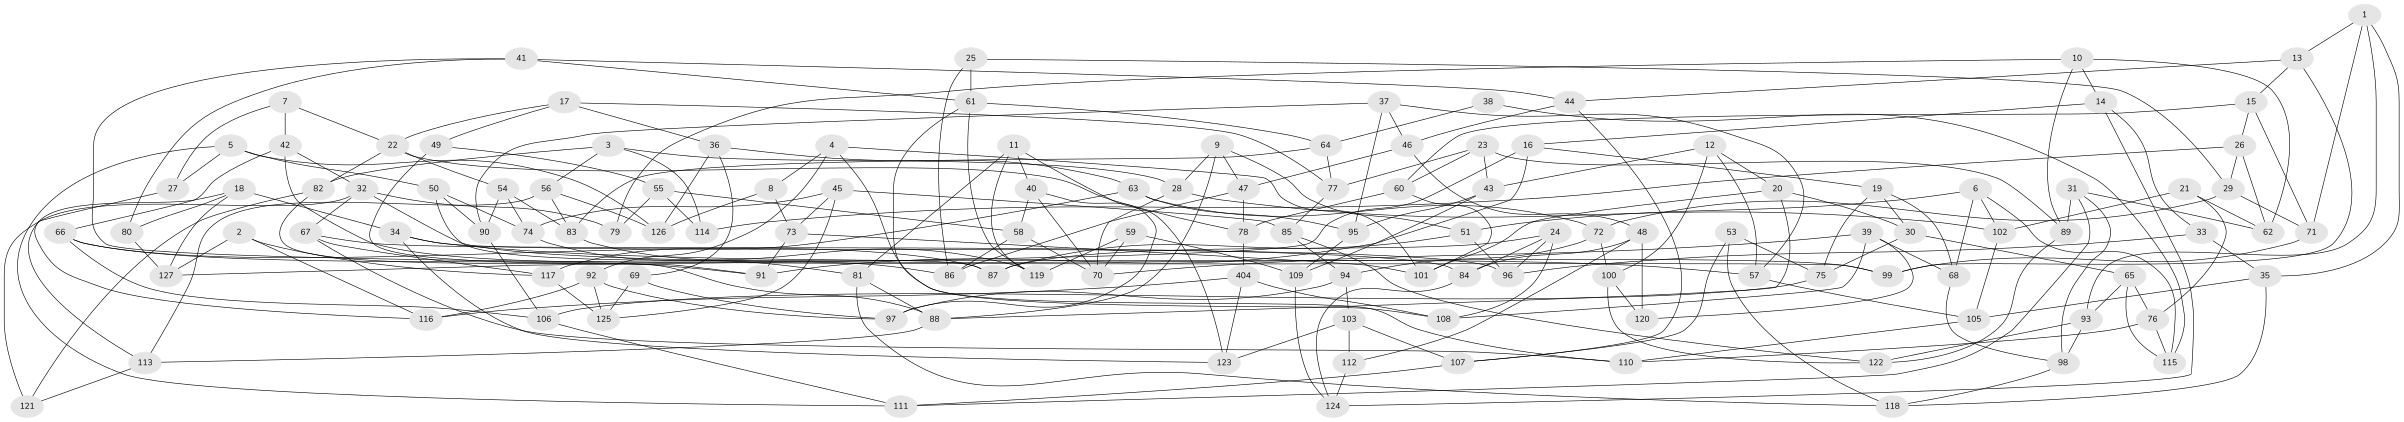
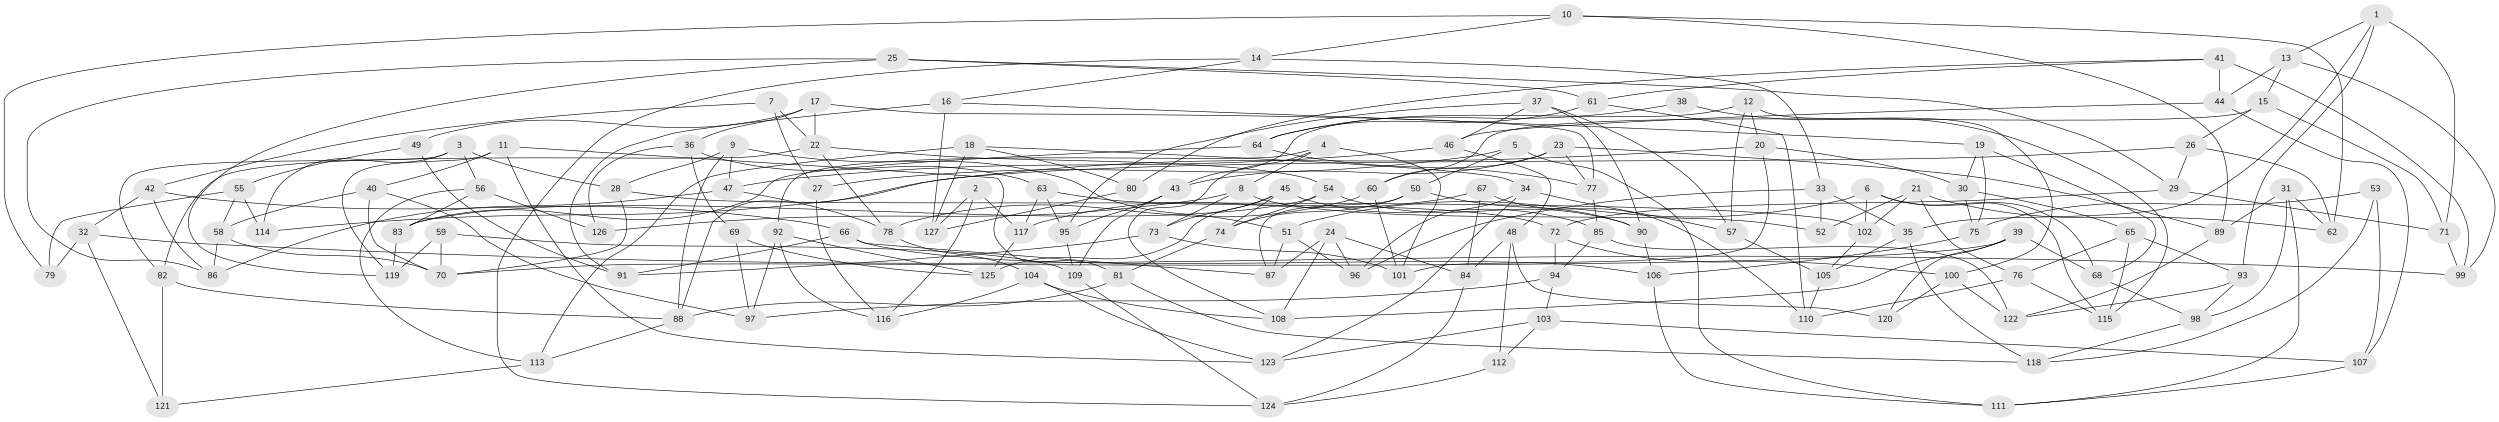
edge "5" -- "126": removed
edge "61" -- "119": now "25" -- "119"
edge "32" -- "67": removed
node "52": added
node "404": label "404" -> "104"
